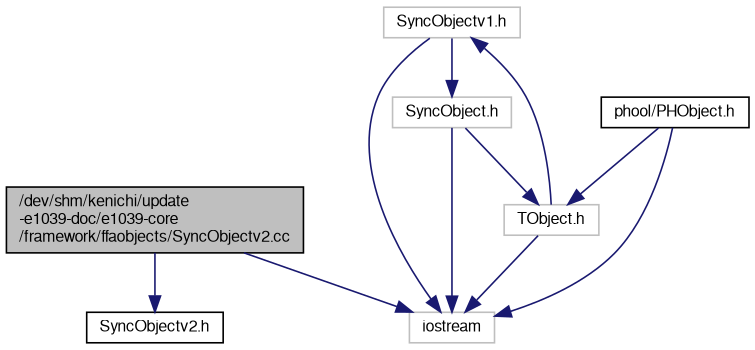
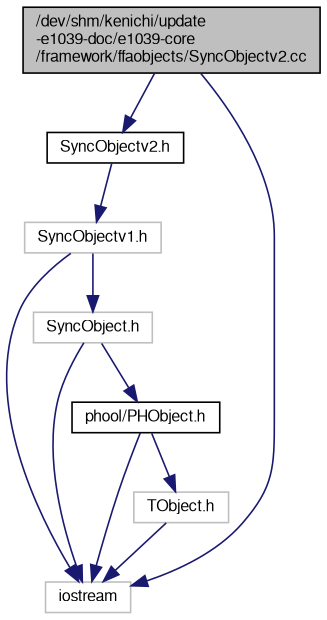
edge "TObject.h" -> "SyncObjectv1.h": now "SyncObjectv2.h" -> "SyncObjectv1.h"
edge "SyncObject.h" -> "TObject.h": now "SyncObject.h" -> "phool/PHObject.h"
